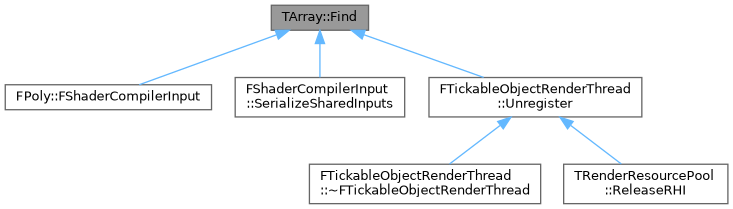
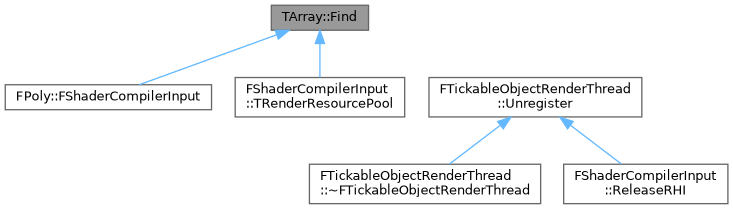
edge "FTickableObjectRenderThread ::Unregister" -> "TArray::Find": removed
node "FShaderCompilerInput ::SerializeSharedInputs": label "FShaderCompilerInput ::SerializeSharedInputs" -> "FShaderCompilerInput ::TRenderResourcePool"
node "TRenderResourcePool ::ReleaseRHI": label "TRenderResourcePool ::ReleaseRHI" -> "FShaderCompilerInput ::ReleaseRHI"
